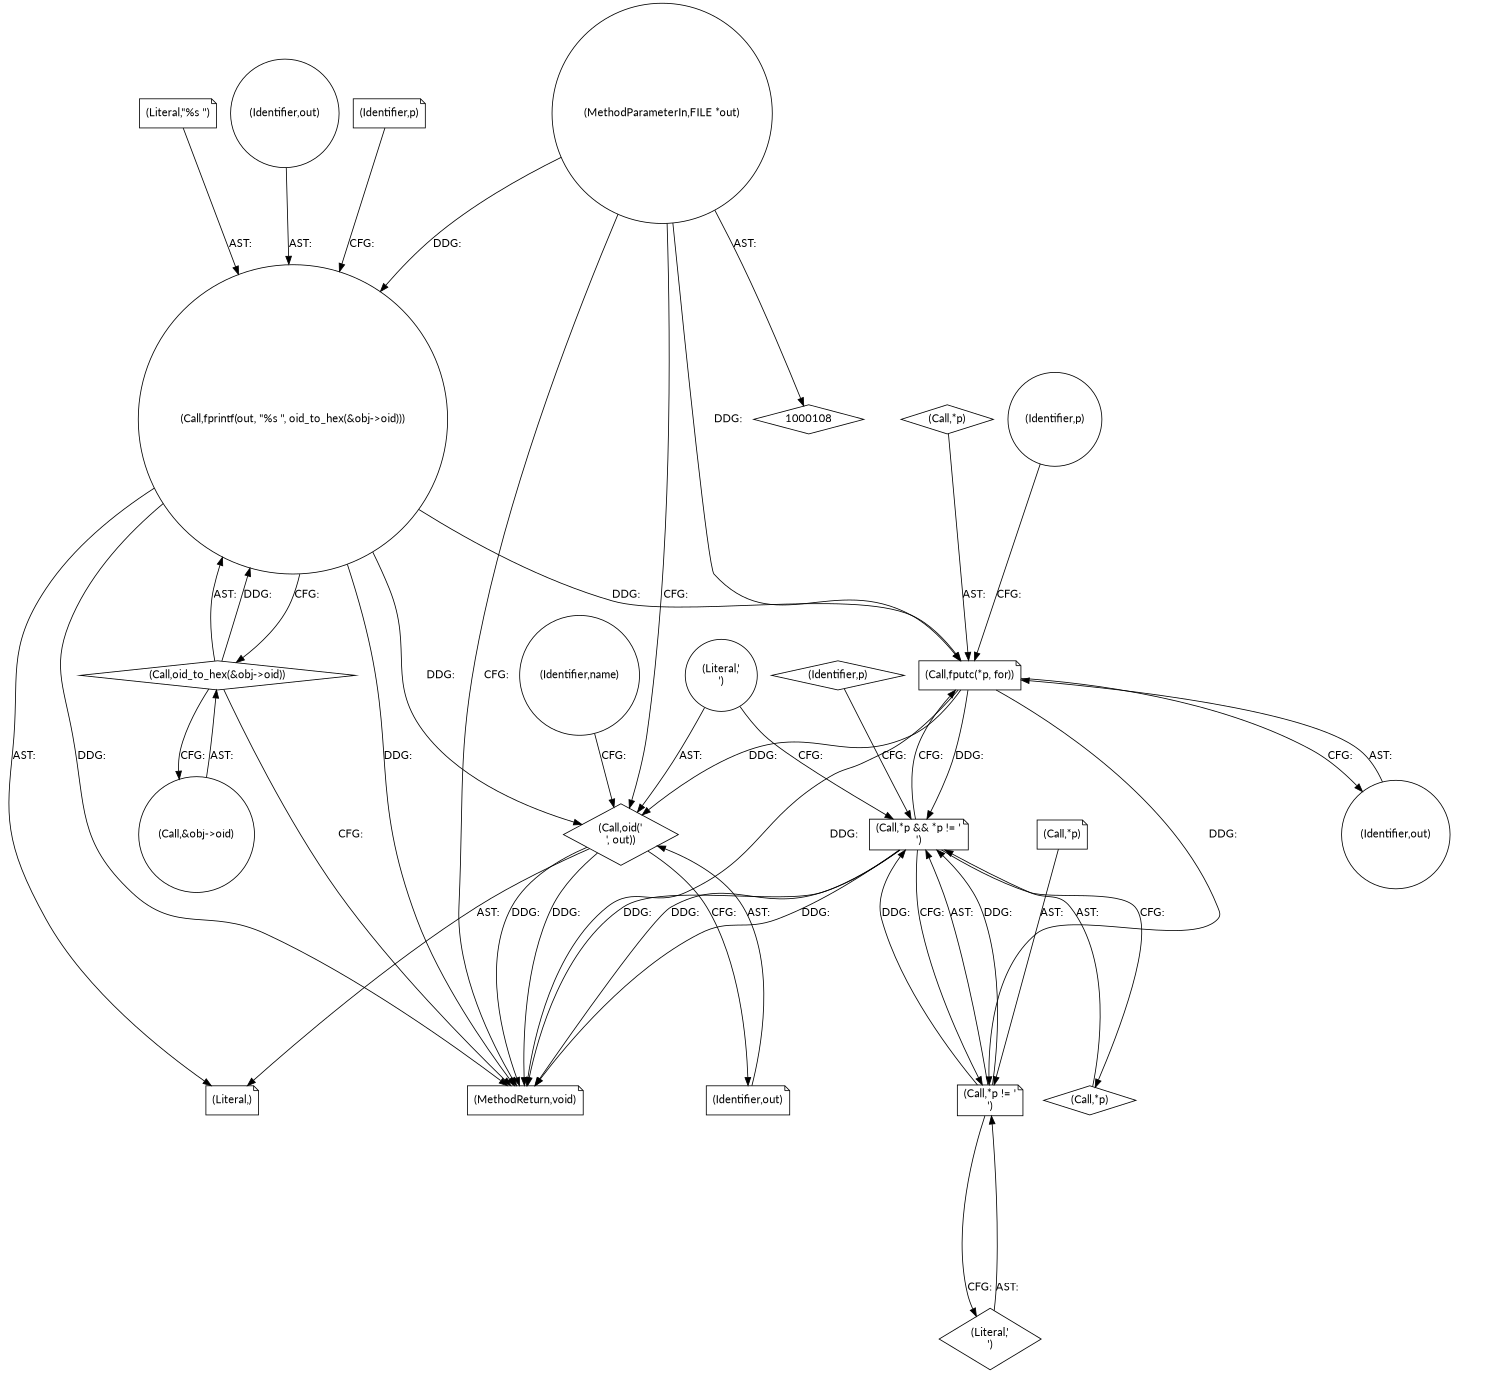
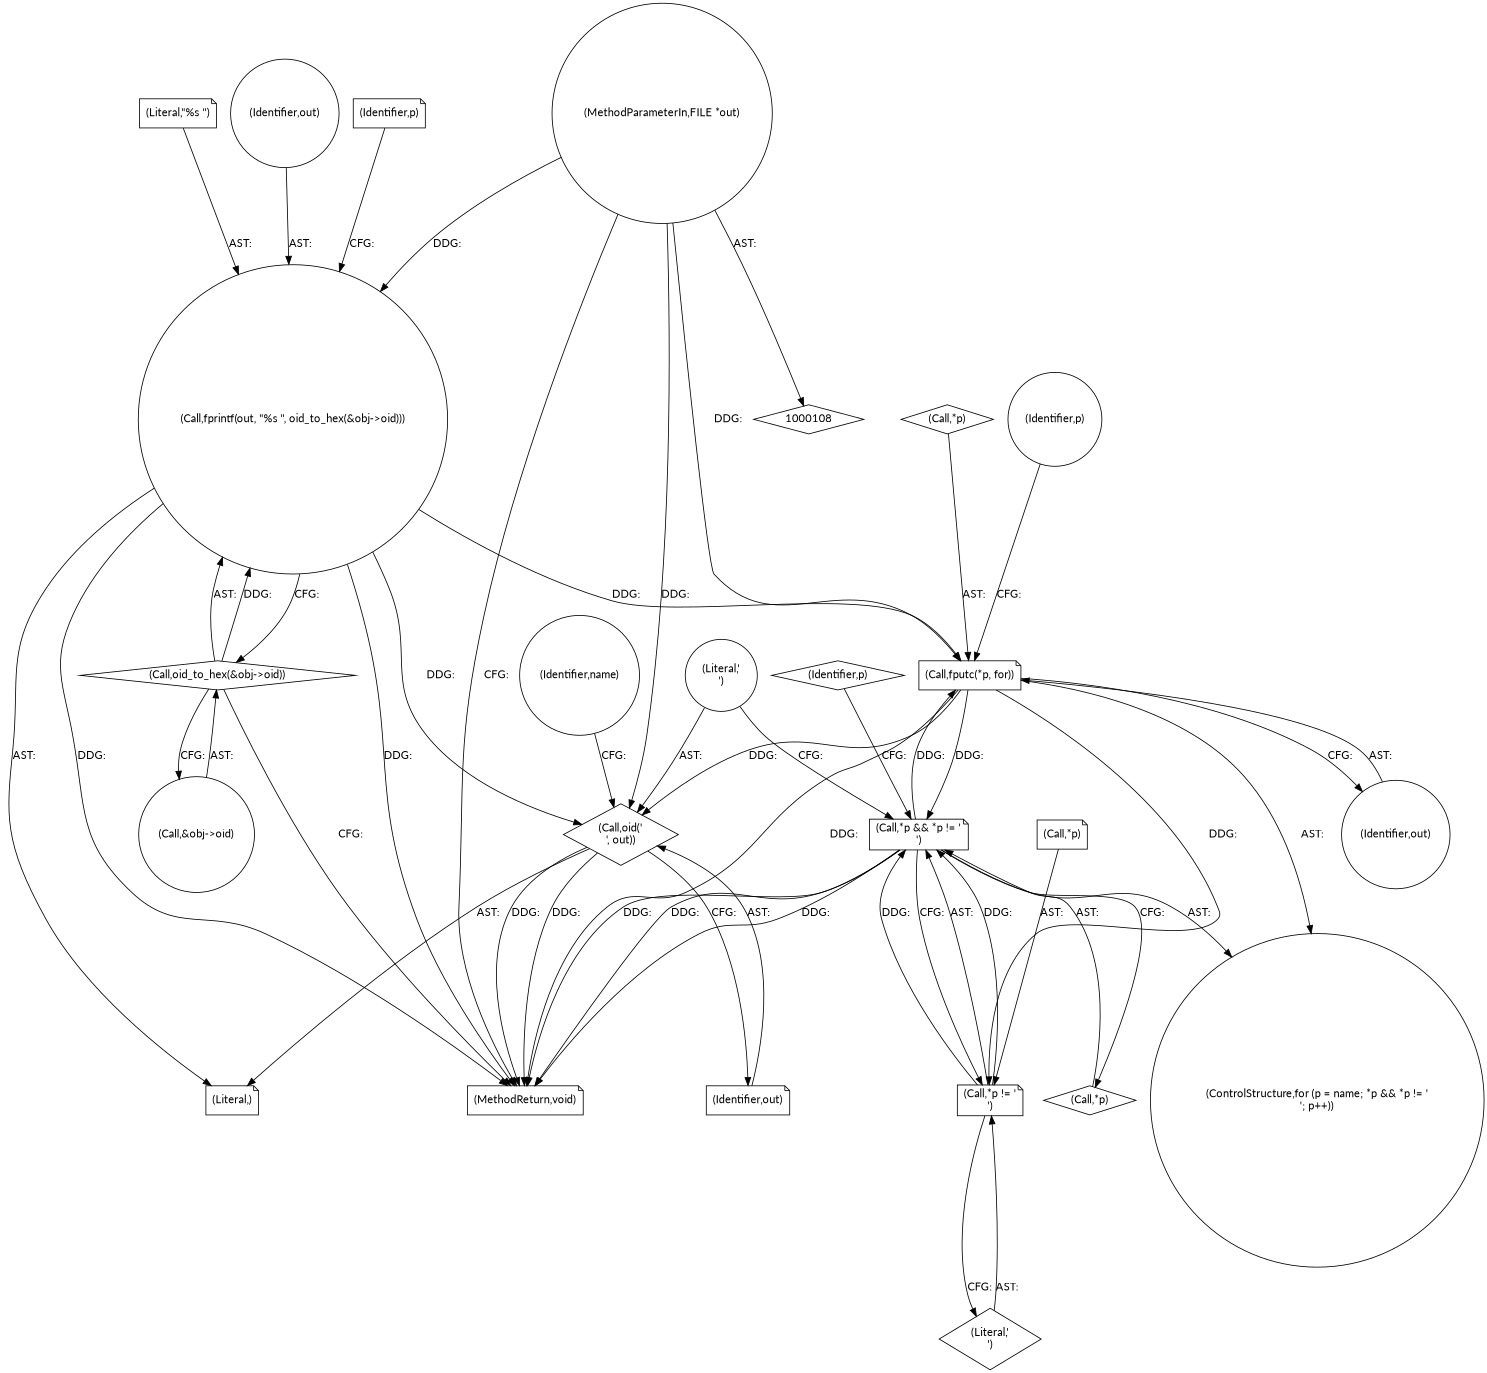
edge "(MethodParameterIn,FILE *out)" -> "(Call,oid(' ', out))": label "CFG: " -> "DDG: "
edge "(Call,*p && *p != ' ')" -> "(Call,fputc(*p, for))": label "CFG: " -> "DDG: "
node "(ControlStructure,for (p = name; *p && *p != ' '; p++))": added
